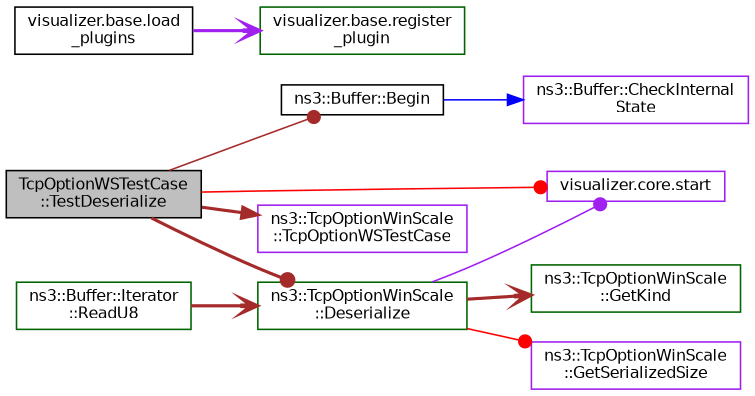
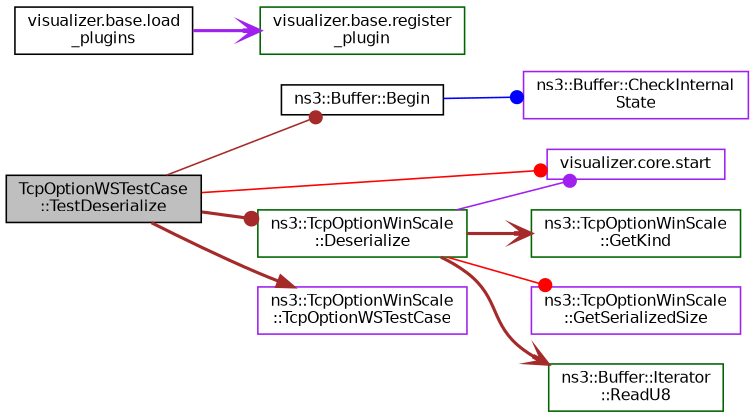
edge "ns3::Buffer::Begin" -> "ns3::Buffer::CheckInternal State": arrowhead normal -> dot
edge "ns3::Buffer::Iterator ::ReadU8" -> "ns3::TcpOptionWinScale ::Deserialize": reversed
